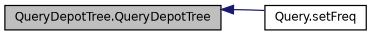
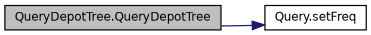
edge "Query.setFreq" -> "QueryDepotTree.QueryDepotTree": reversed
